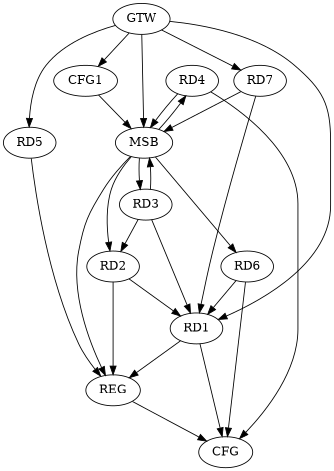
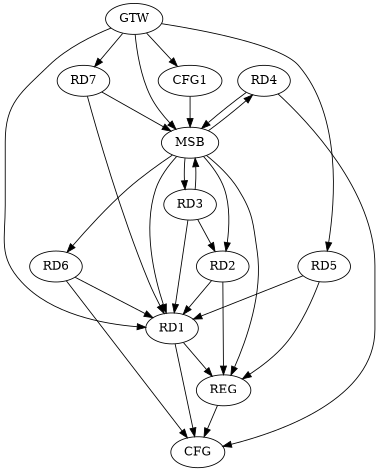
edge "MSB" -> "RD1": added
edge "RD5" -> "RD1": added
